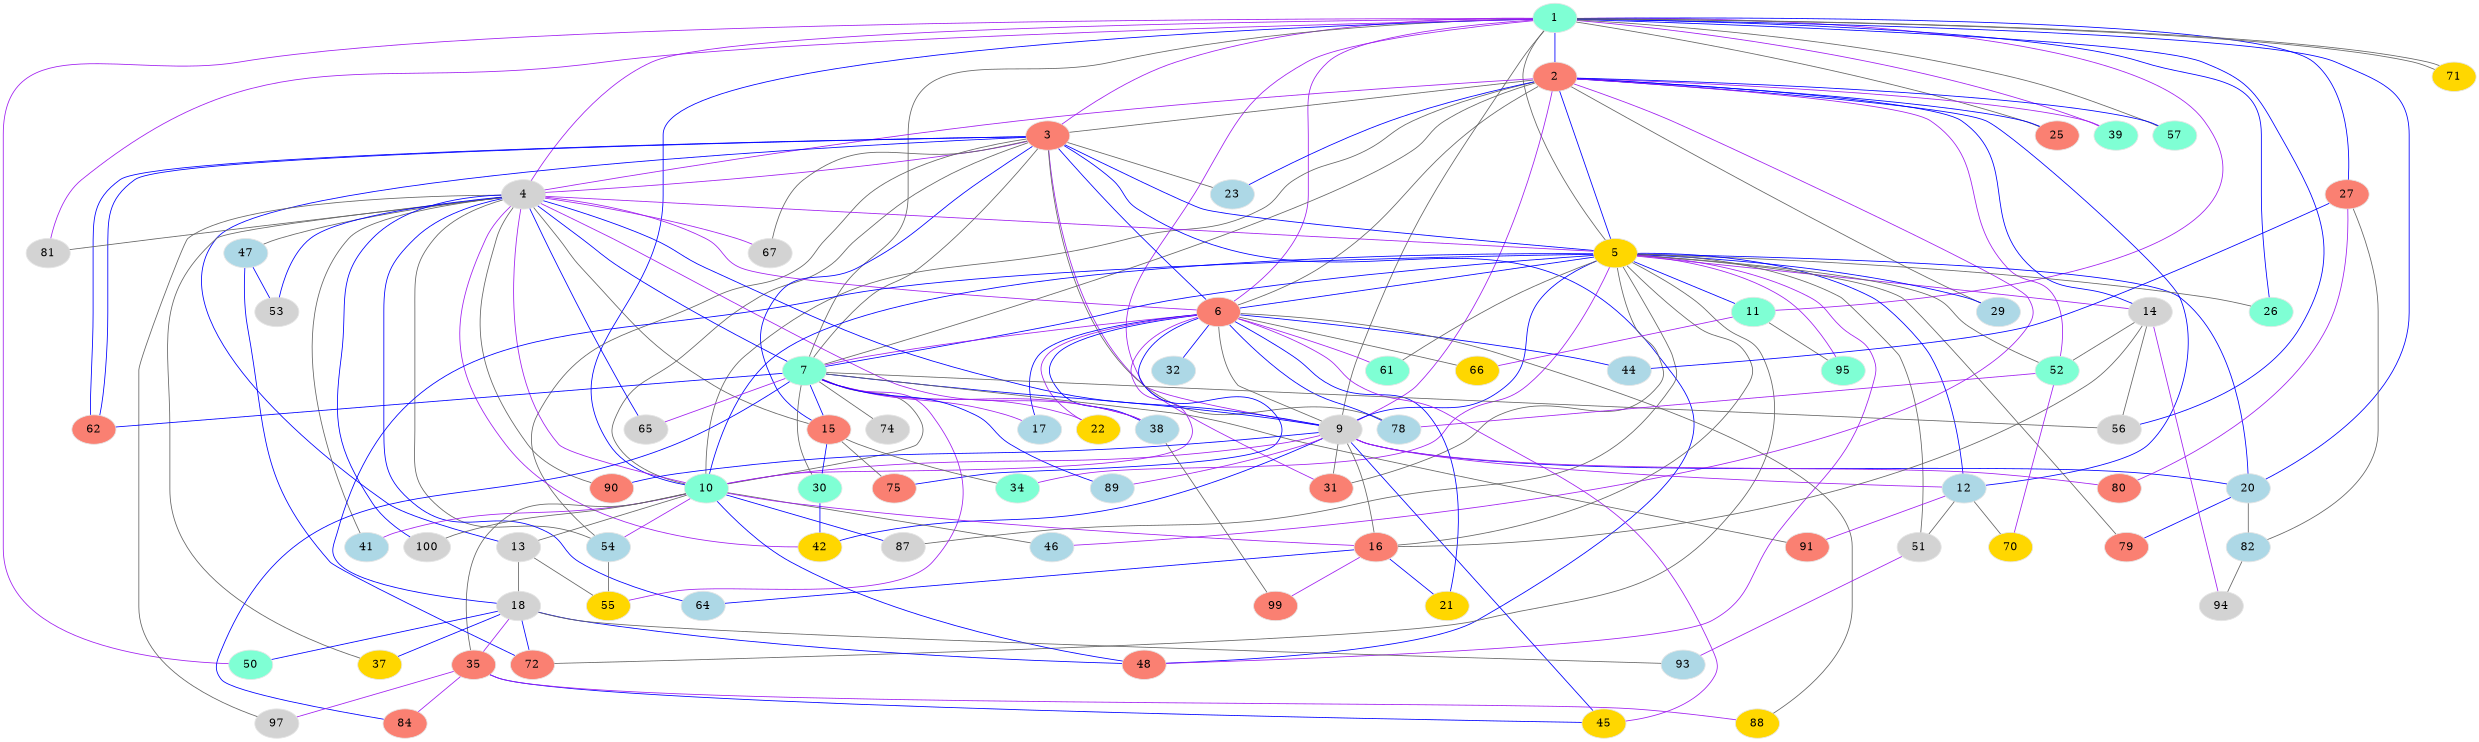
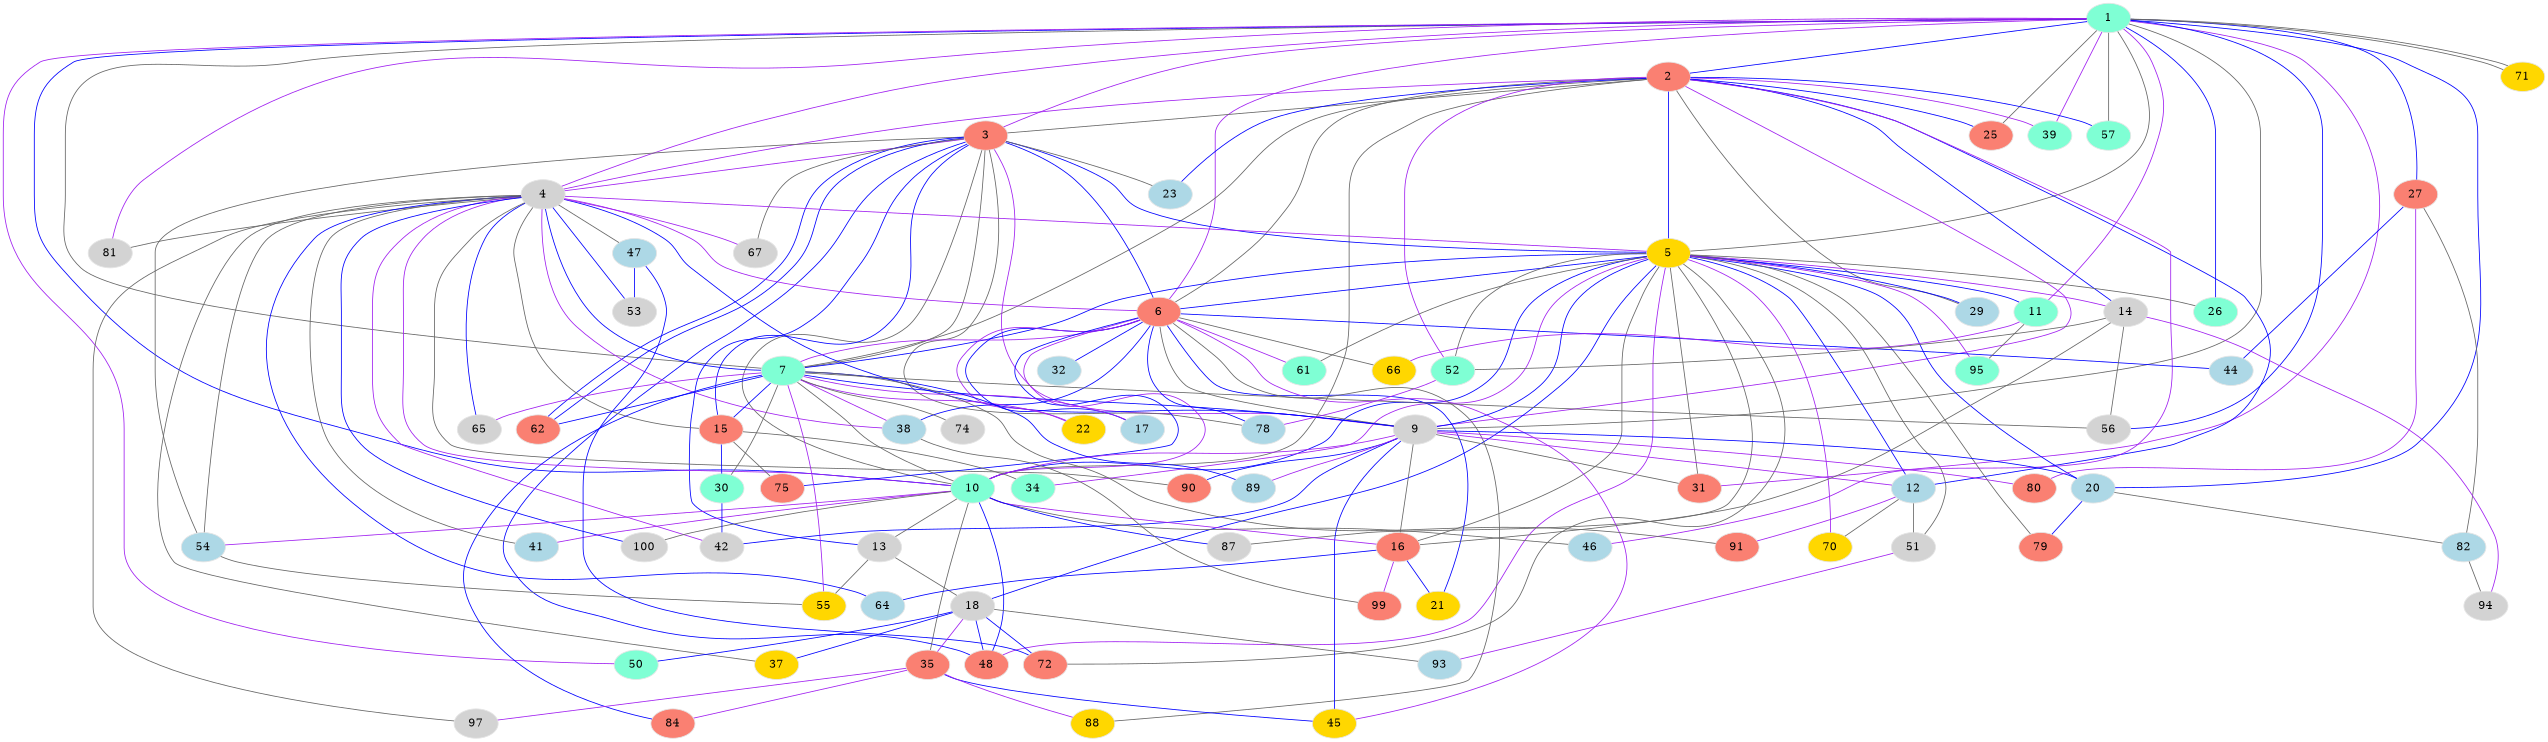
edge "52" -- "70": now "5" -- "70"
node "42": fillcolor gold -> lightgrey
